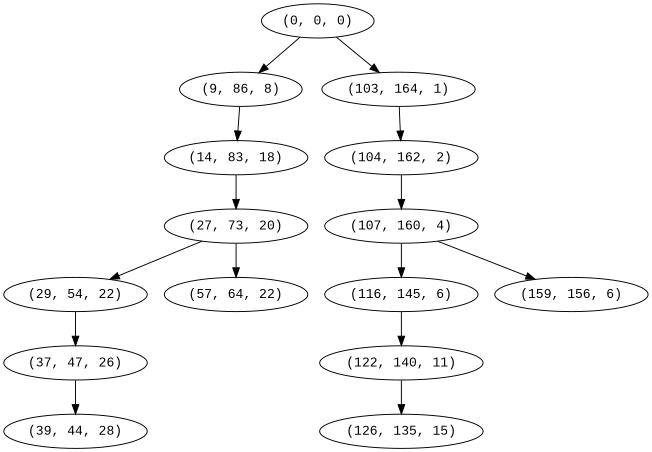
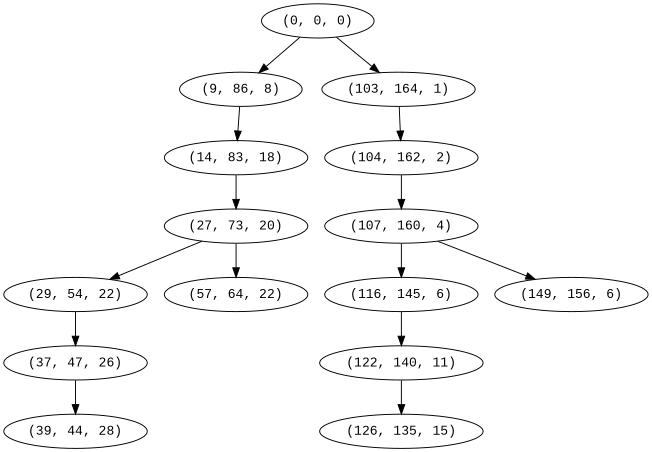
node "(159, 156, 6)": label "(159, 156, 6)" -> "(149, 156, 6)"
